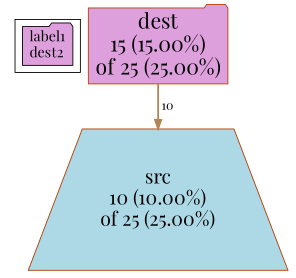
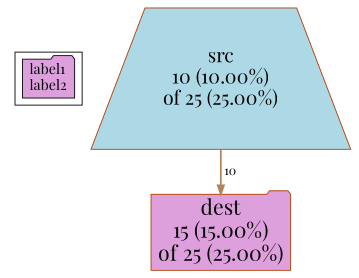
node "label1 dest2": label "label1 dest2" -> "label1 label2"
edge "dest 15 (15.00%) of 25 (25.00%)" -> "src 10 (10.00%) of 25 (25.00%)": reversed
